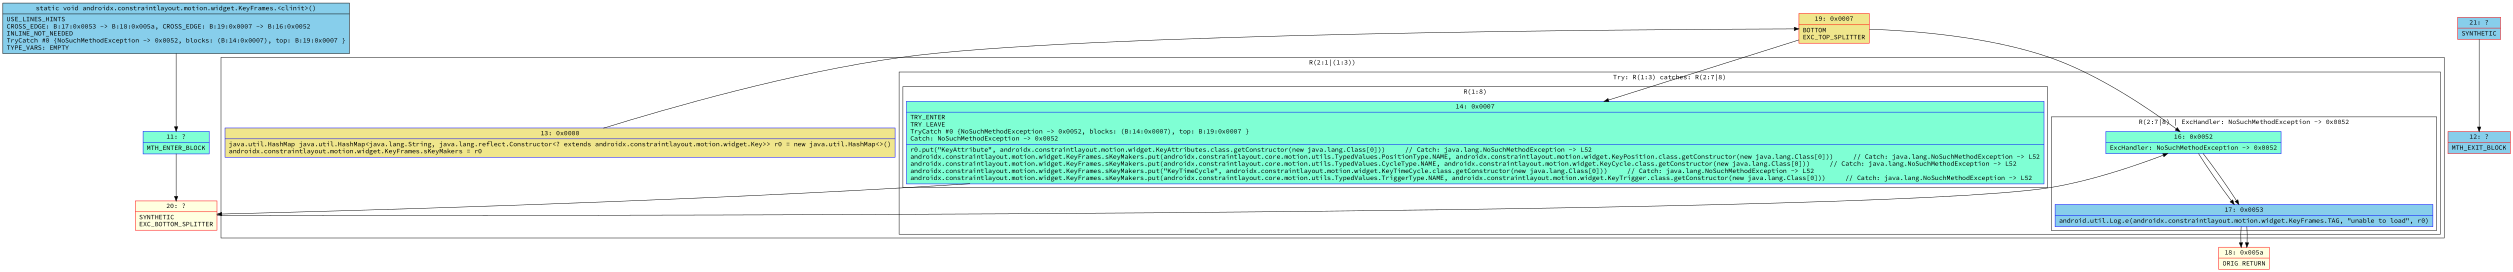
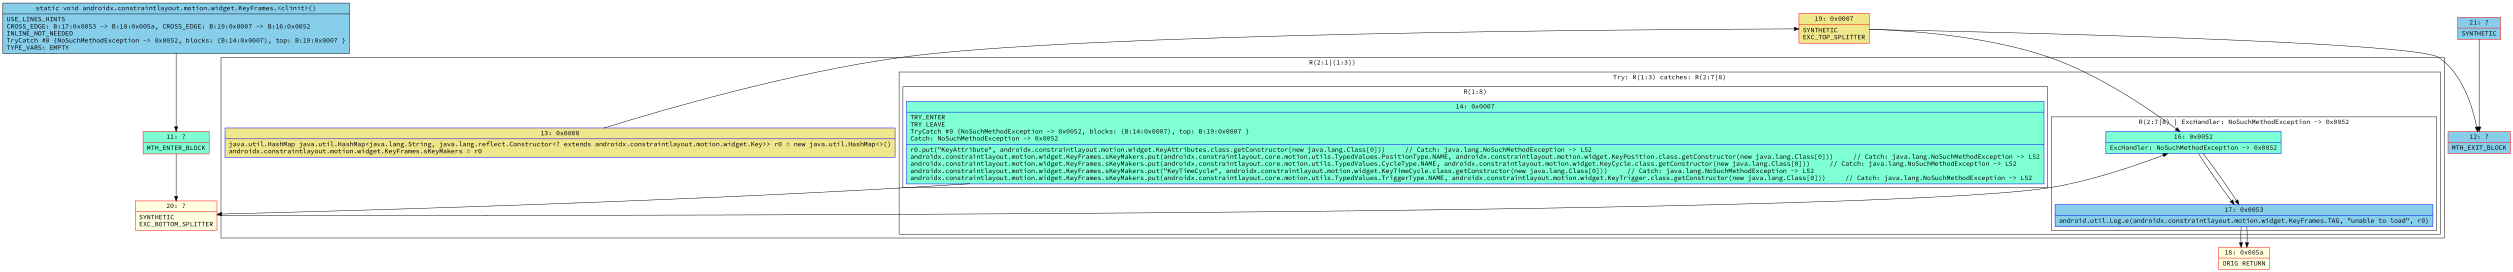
node "19: 0x0007": text "BOTTOM" -> "SYNTHETIC"
edge "19: 0x0007" -> "14: 0x0007": now "19: 0x0007" -> "12: ?"
node "11: ?": color blue -> red
